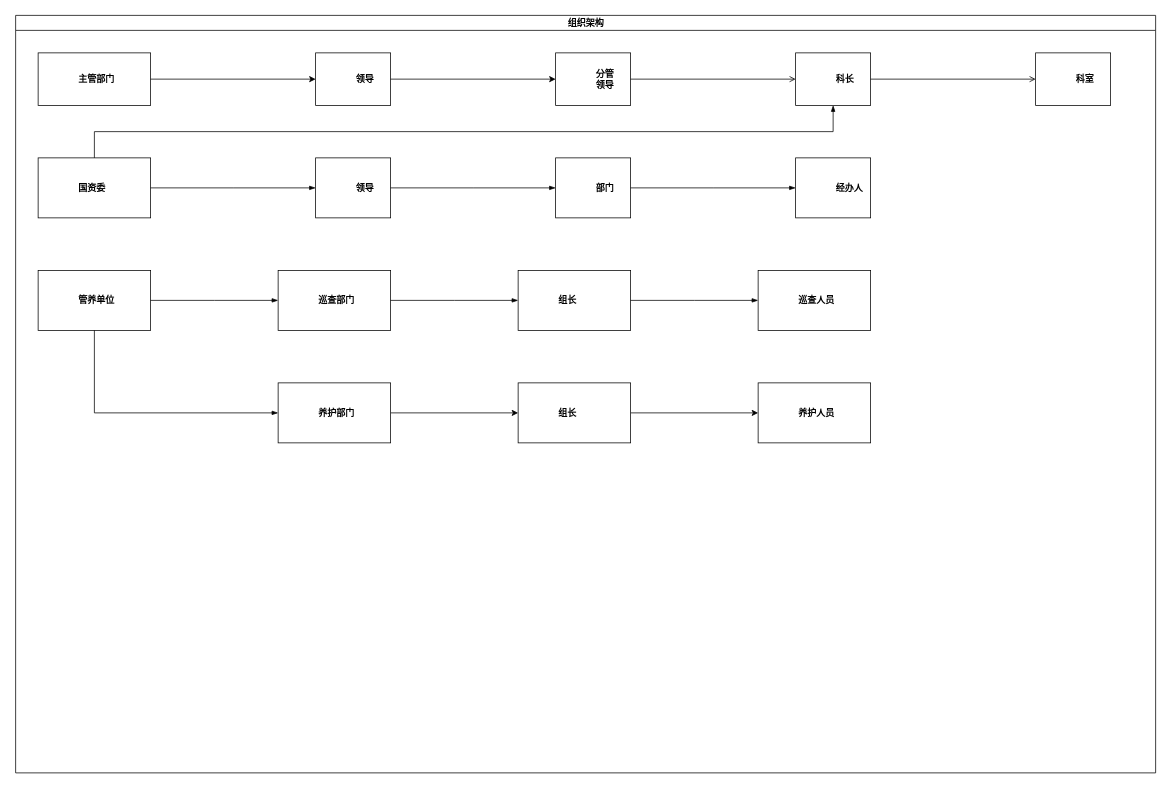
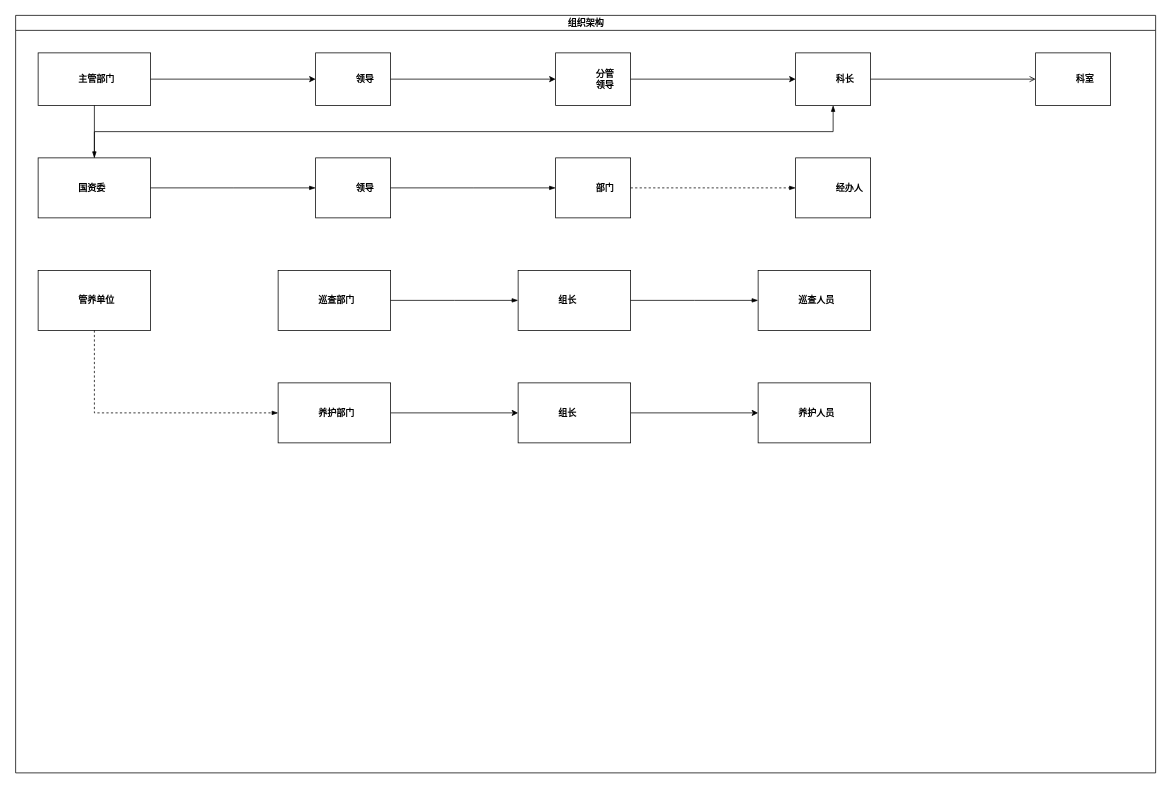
edge "分管 领导" -> "科长": arrowhead open -> classic
edge "主管部门" -> "国资委": added
edge "部门" -> "经办人": style solid -> dashed
edge "管养单位" -> "巡查部门": removed
edge "管养单位" -> "养护部门": style solid -> dashed
